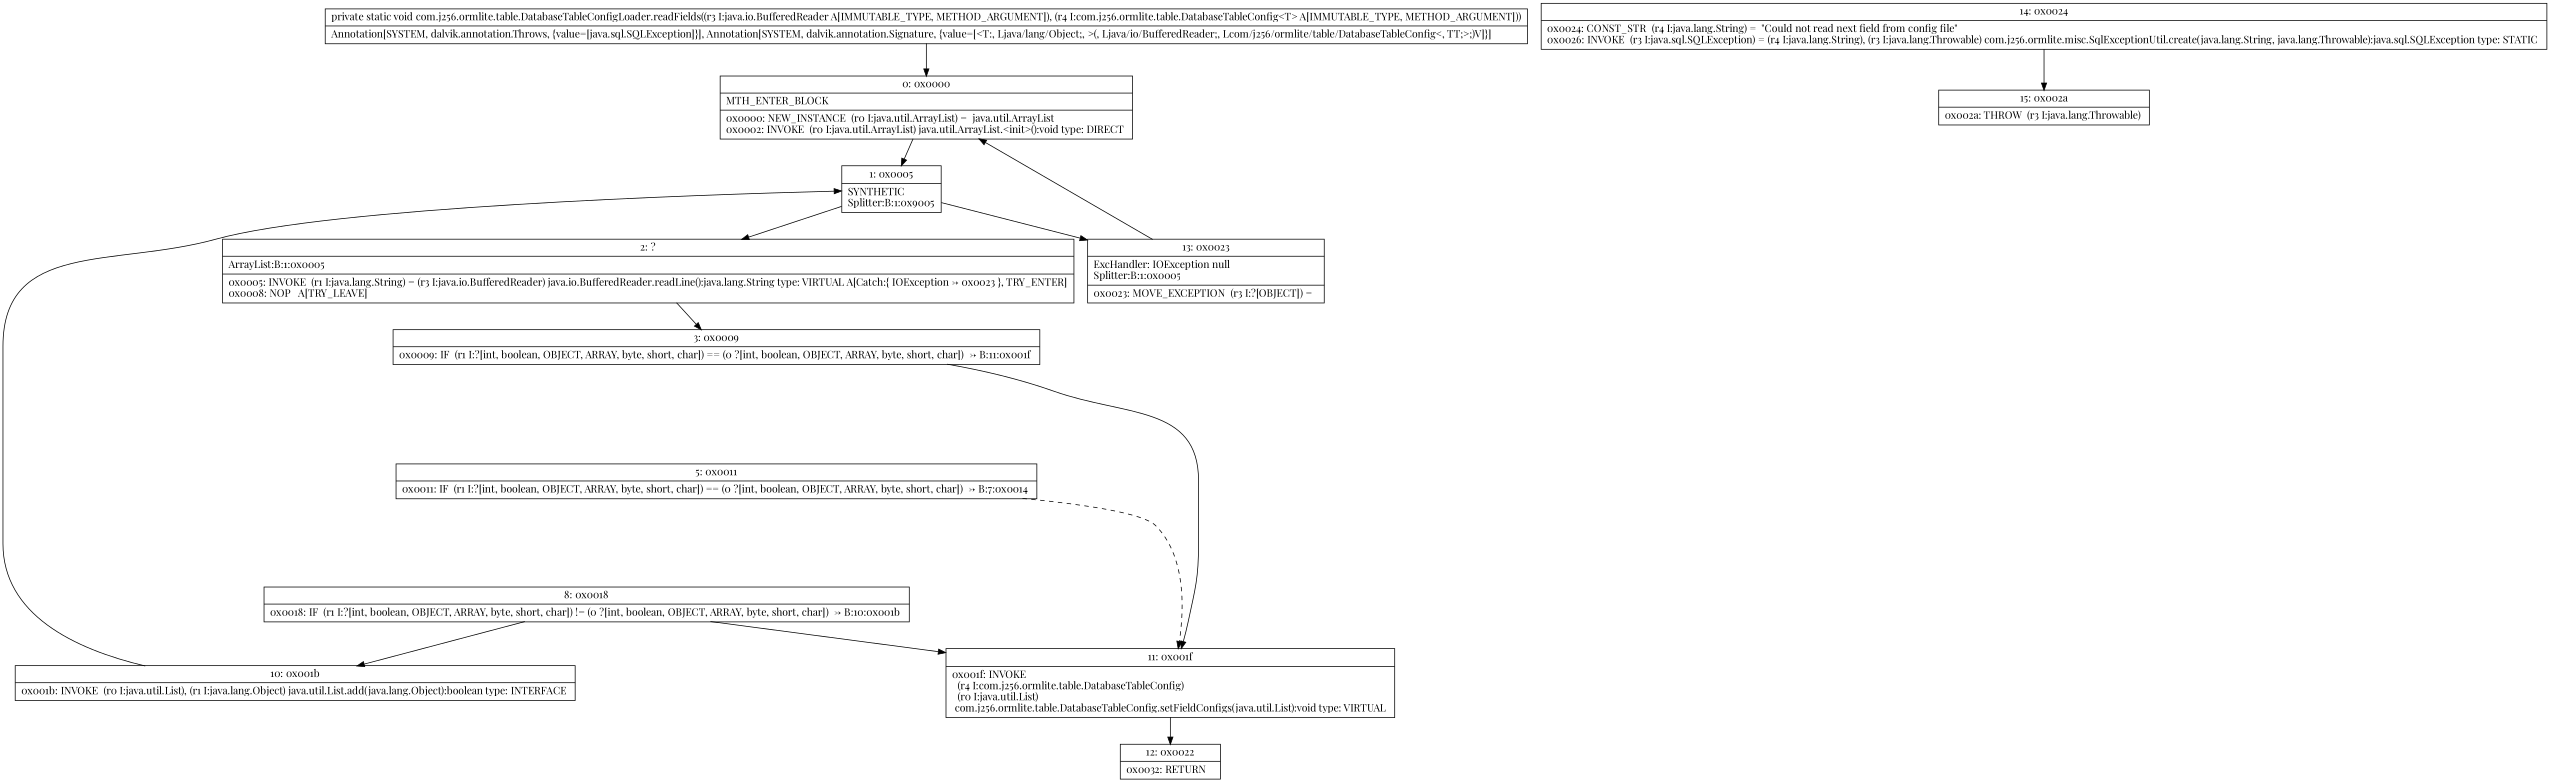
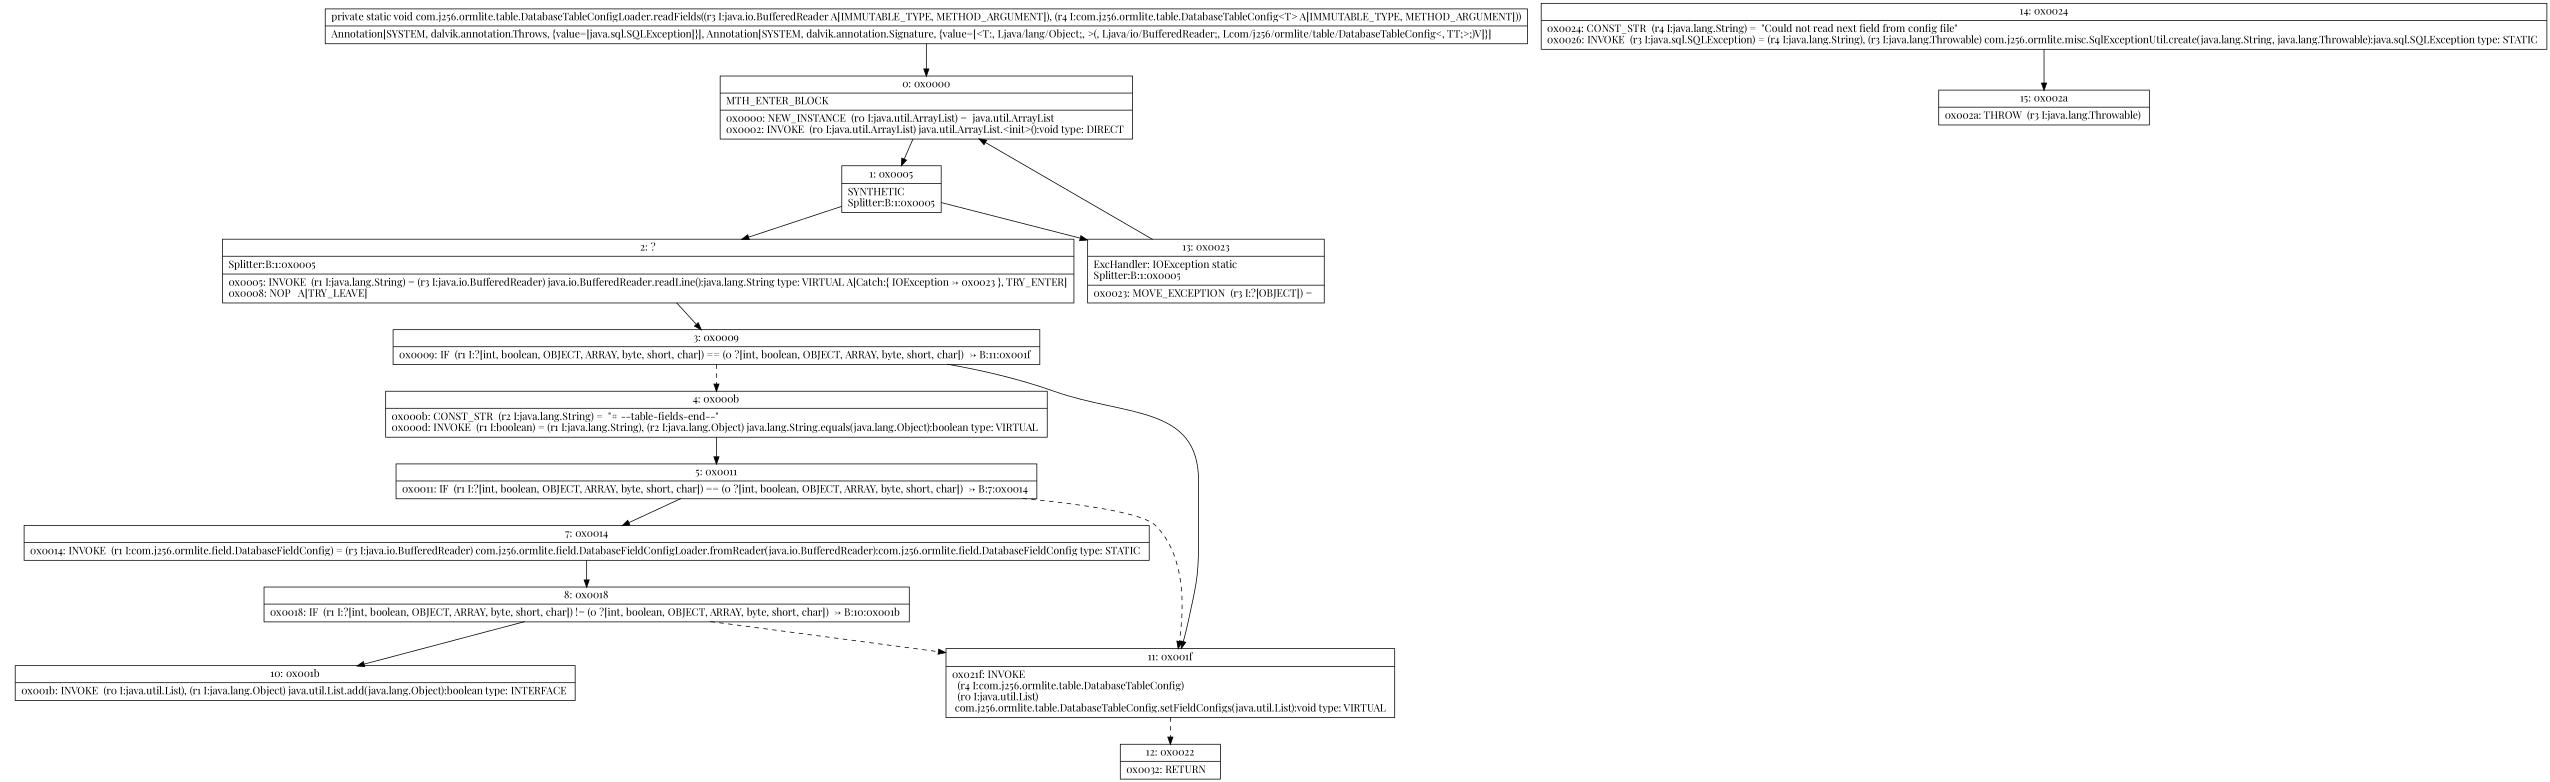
node "1: 0x0005": text "Splitter:B:1:0x9005" -> "Splitter:B:1:0x0005"
edge "10: 0x001b" -> "1: 0x0005": removed
node "2: ?": text "ArrayList:B:1:0x0005" -> "Splitter:B:1:0x0005"
node "13: 0x0023": text "ExcHandler: IOException null" -> "ExcHandler: IOException static"
node "4: 0x000b": added
node "7: 0x0014": added
edge "8: 0x0018" -> "11: 0x001f": style solid -> dashed
node "11: 0x001f": text "0x001f: INVOKE" -> "0x021f: INVOKE"
edge "11: 0x001f" -> "12: 0x0022": style solid -> dashed
